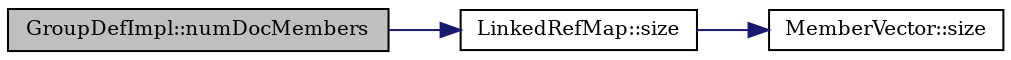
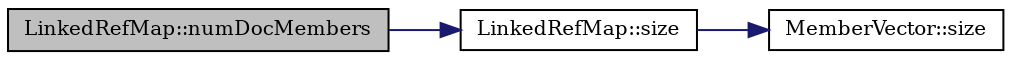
node "GroupDefImpl::numDocMembers": label "GroupDefImpl::numDocMembers" -> "LinkedRefMap::numDocMembers"
